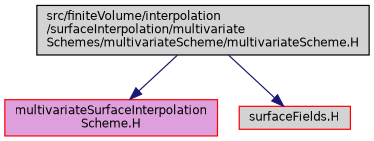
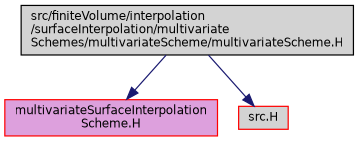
node "surfaceFields.H": label "surfaceFields.H" -> "src.H"
